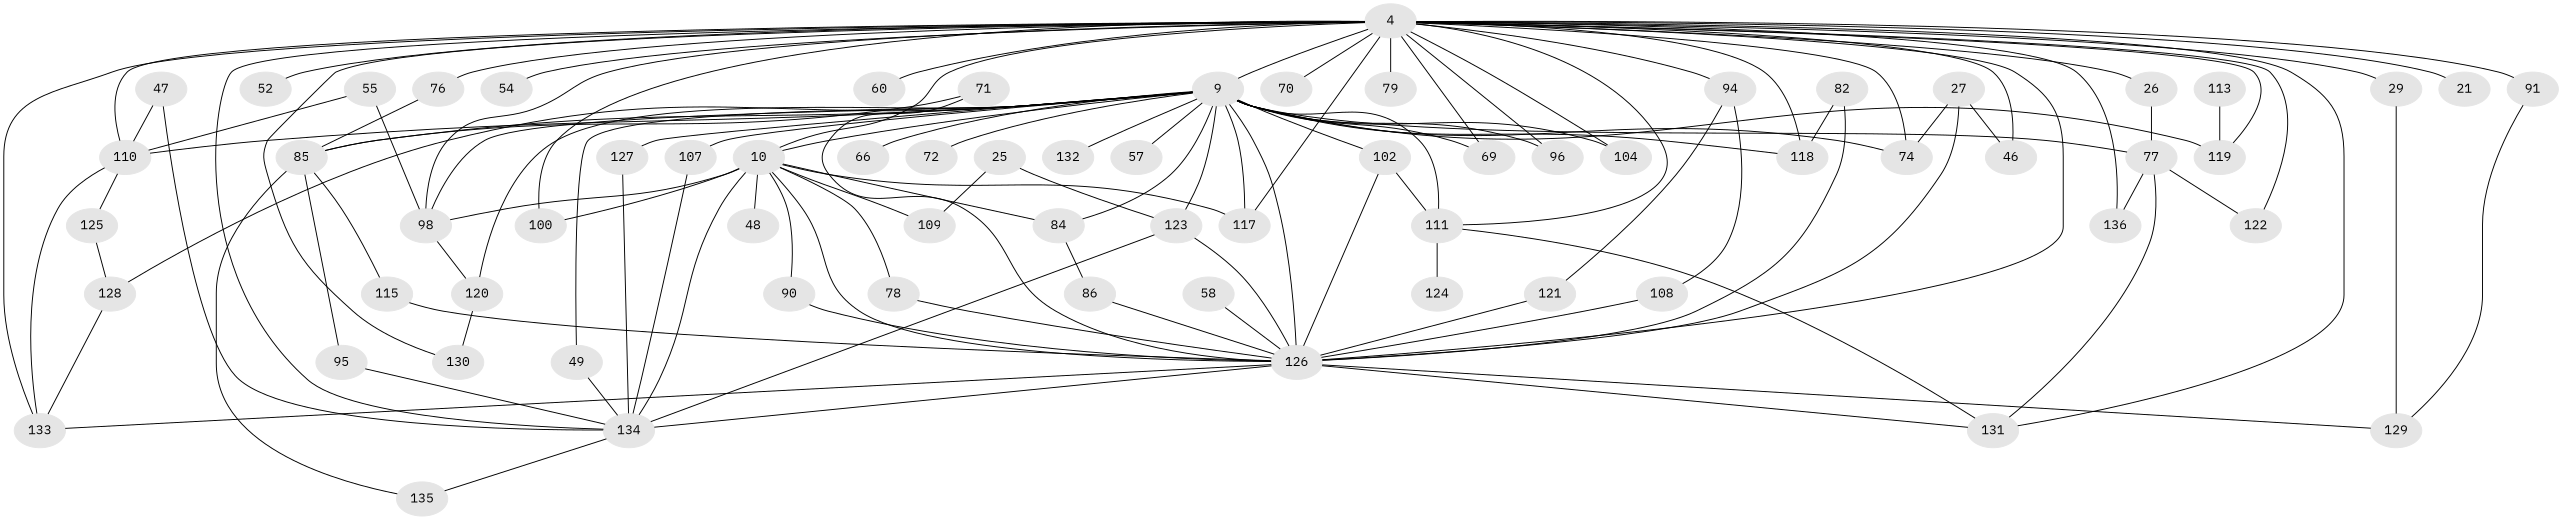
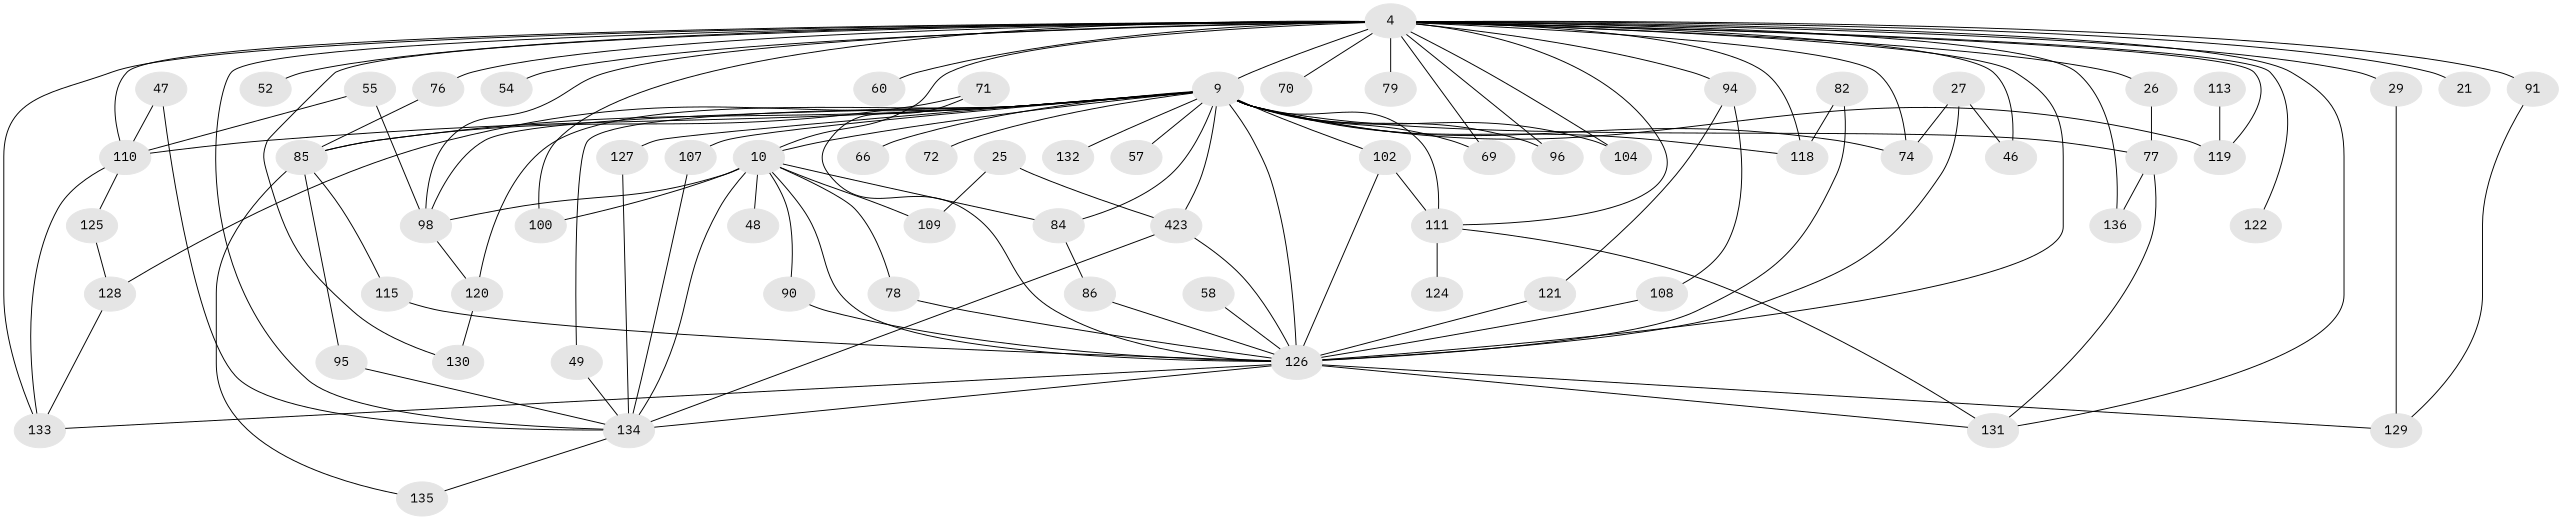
edge "77" -- "122": removed
node "123": label "123" -> "423"
node "117": removed
